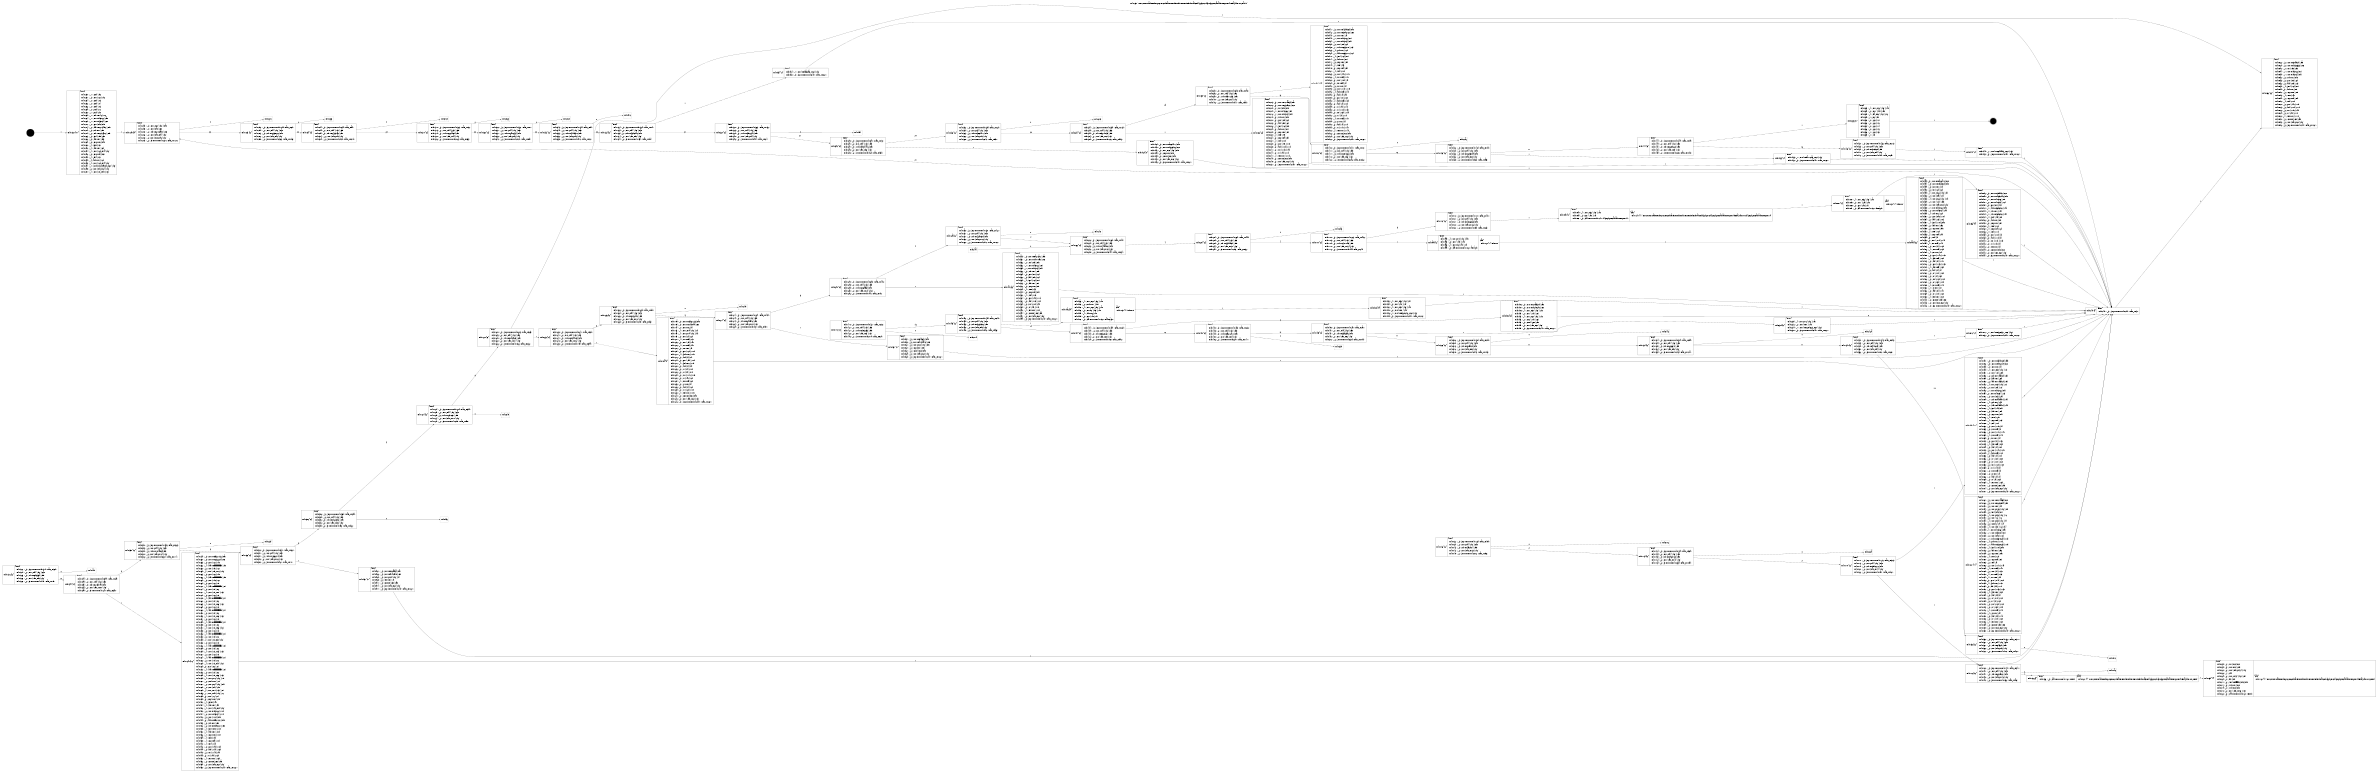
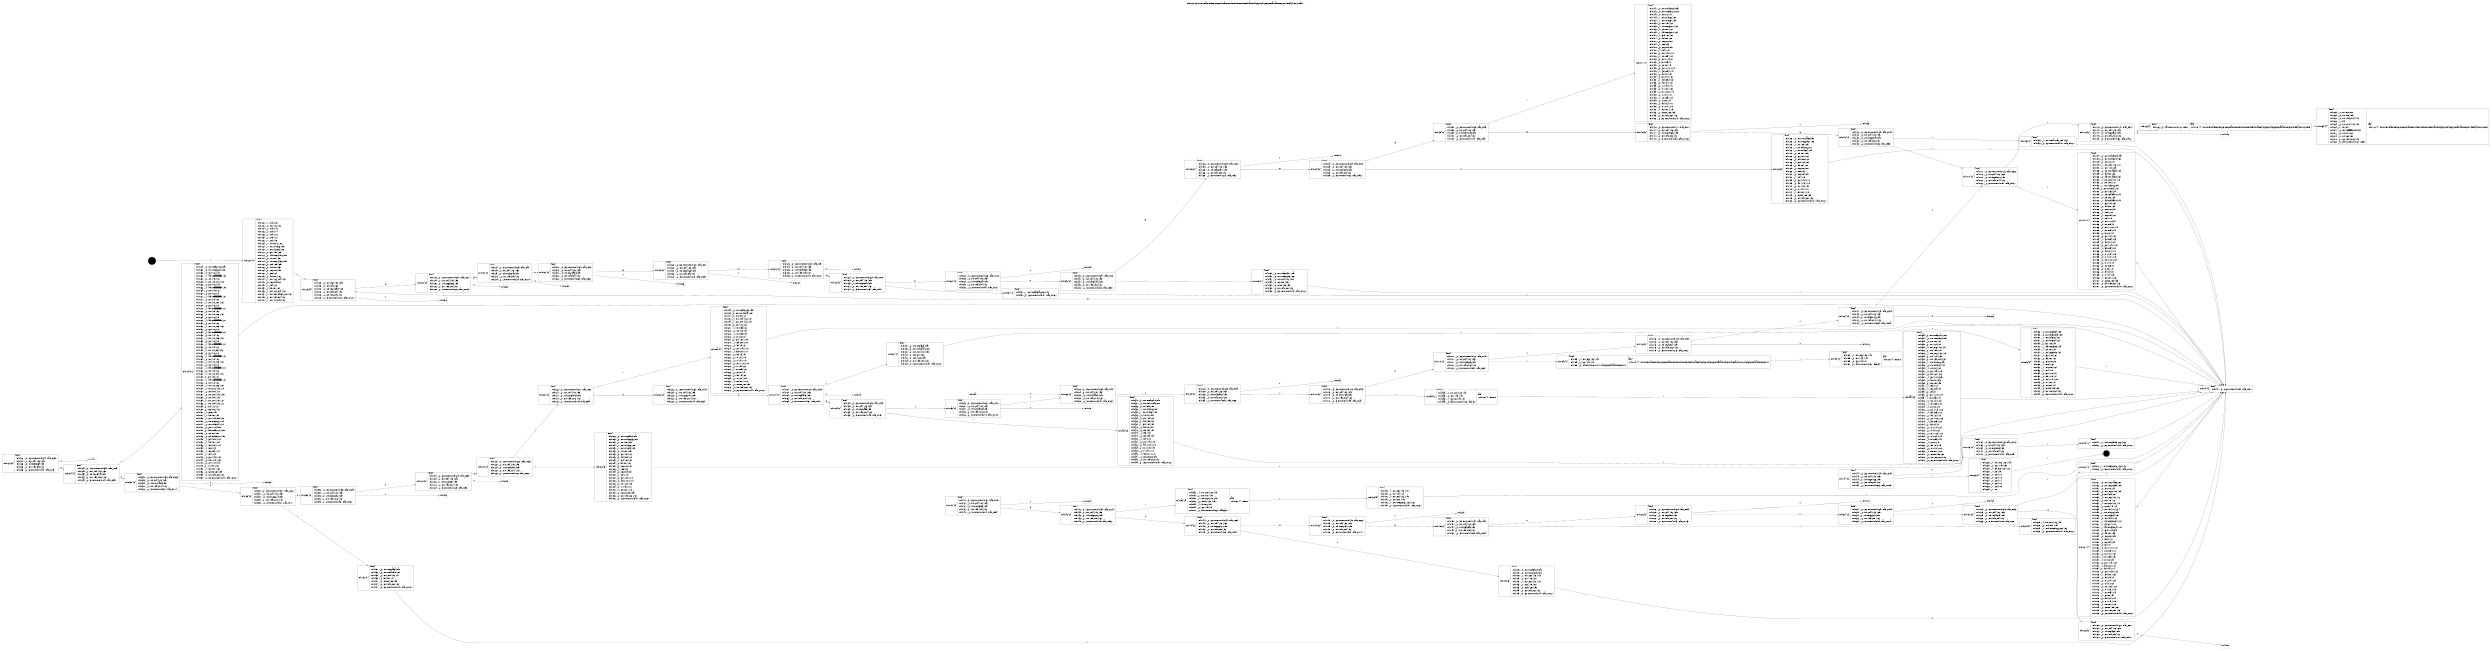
edge "0x401428 [28]" -> "0x401444 [28]": now "0x401428 [28]" -> "0x401770 [28]"
edge "0x4024d7 [5]" -> "0x401e88 [83]": reversed
edge "0x401658 [28]" -> "0x4021bd": now "0x401674 [28]" -> "0x4021bd"
edge "0x40171c [28]" -> "0x401738 [28]": added, label "2"
